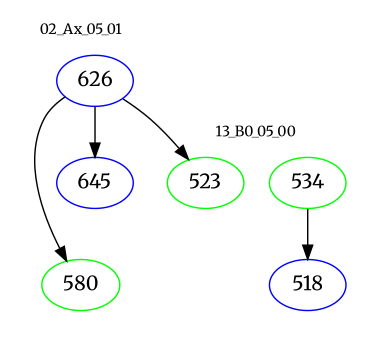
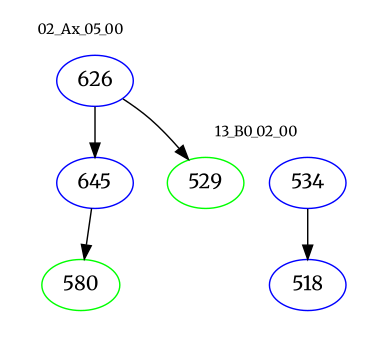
cluster "02_Ax_05_01": label "02_Ax_05_01" -> "02_Ax_05_00"
cluster "13_B0_05_00": label "13_B0_05_00" -> "13_B0_02_00"
edge "626" -> "580": now "645" -> "580"
node "523": label "523" -> "529"
node "534": color green -> blue
